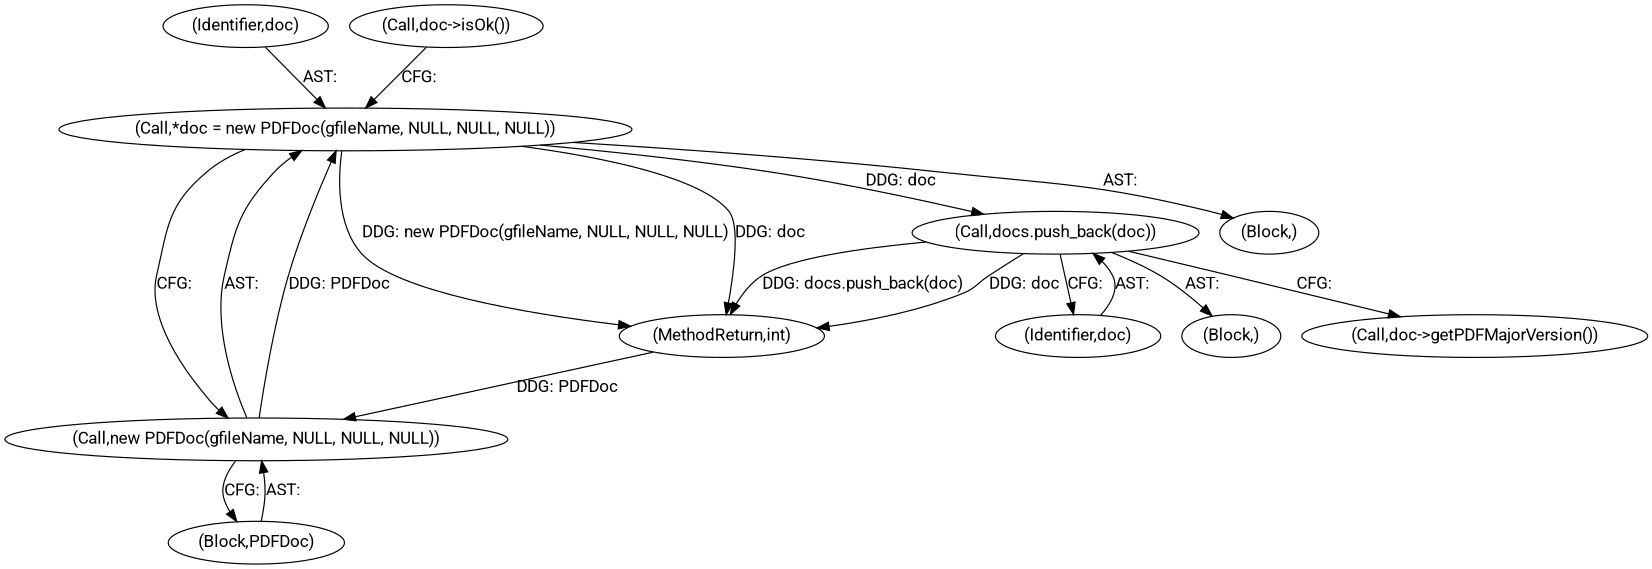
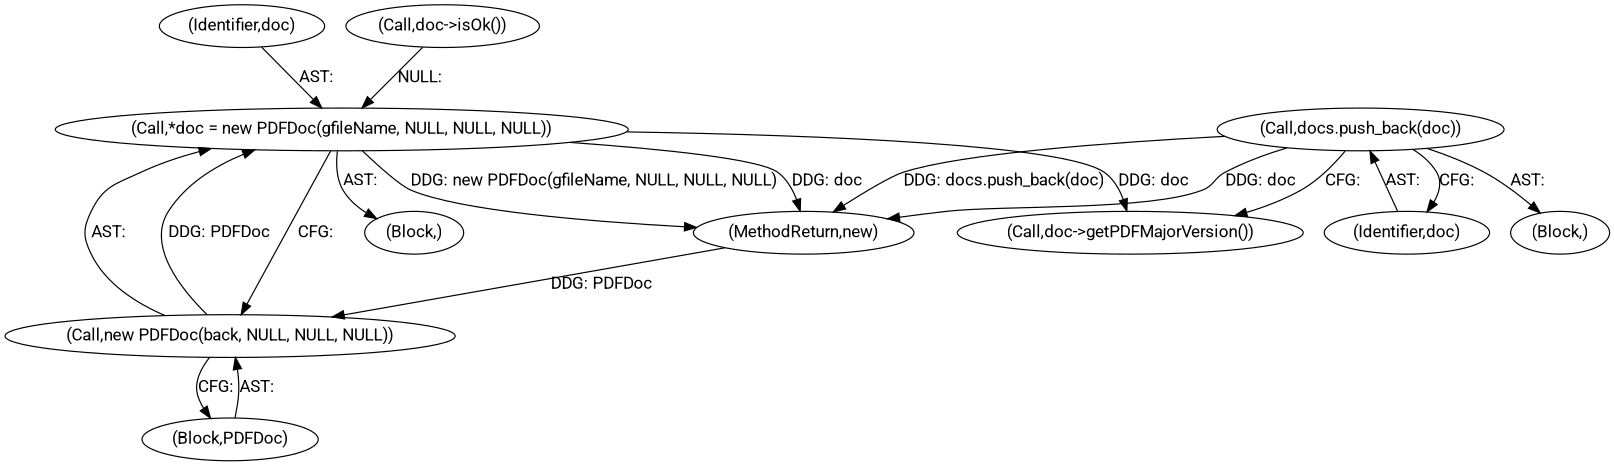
edge "(Call,doc->isOk())" -> "(Call,*doc = new PDFDoc(gfileName, NULL, NULL, NULL))": label "CFG: " -> "NULL: "
edge "(Call,*doc = new PDFDoc(gfileName, NULL, NULL, NULL))" -> "(Call,docs.push_back(doc))": now "(Call,*doc = new PDFDoc(gfileName, NULL, NULL, NULL))" -> "(Call,doc->getPDFMajorVersion())"
node "(MethodReturn,int)": label "(MethodReturn,int)" -> "(MethodReturn,new)"
node "(Call,new PDFDoc(gfileName, NULL, NULL, NULL))": label "(Call,new PDFDoc(gfileName, NULL, NULL, NULL))" -> "(Call,new PDFDoc(back, NULL, NULL, NULL))"
